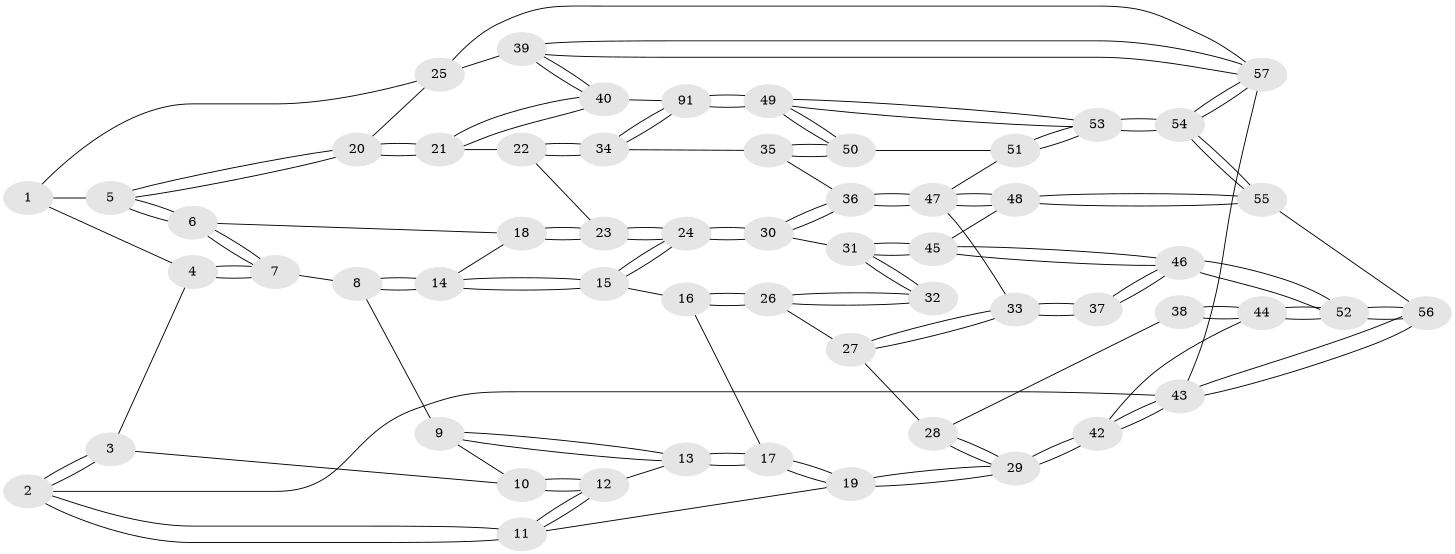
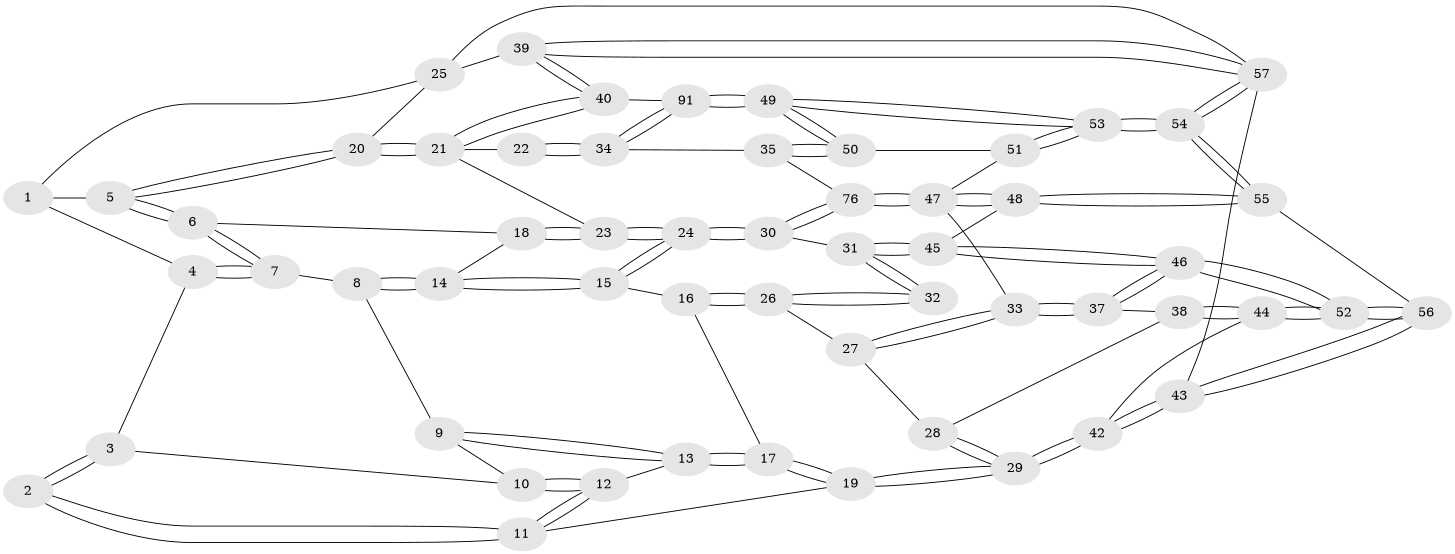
edge "22" -- "23": now "21" -- "23"
node "36": label "36" -> "76"
edge "37" -- "38": added
edge "43" -- "2": removed
